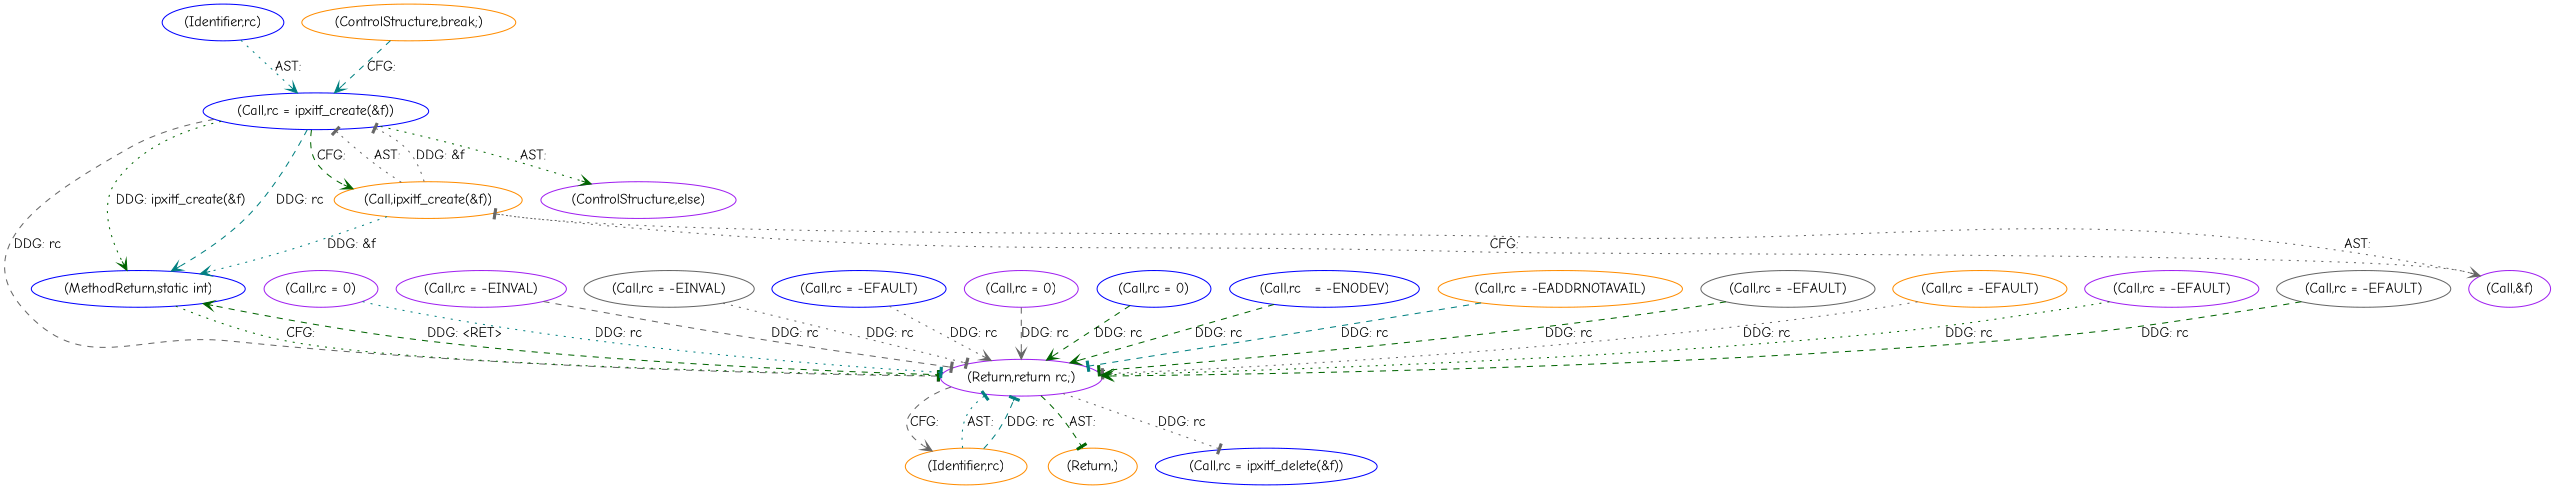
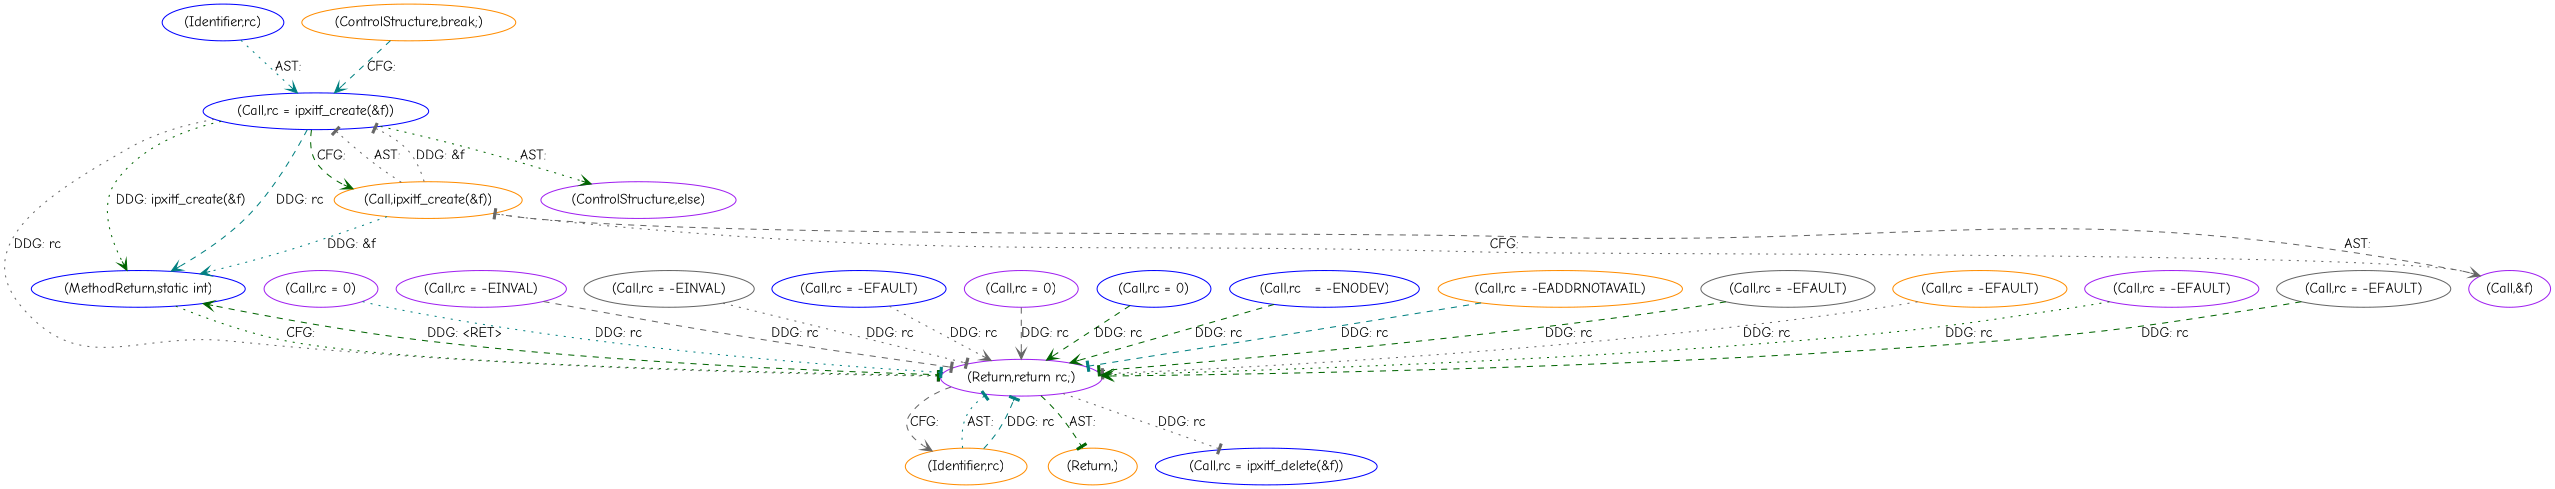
edge "(Call,&f)" -> "(Call,ipxitf_create(&f))": style dotted -> dashed
edge "(Call,rc = ipxitf_create(&f))" -> "(Return,return rc;)": style dashed -> dotted
